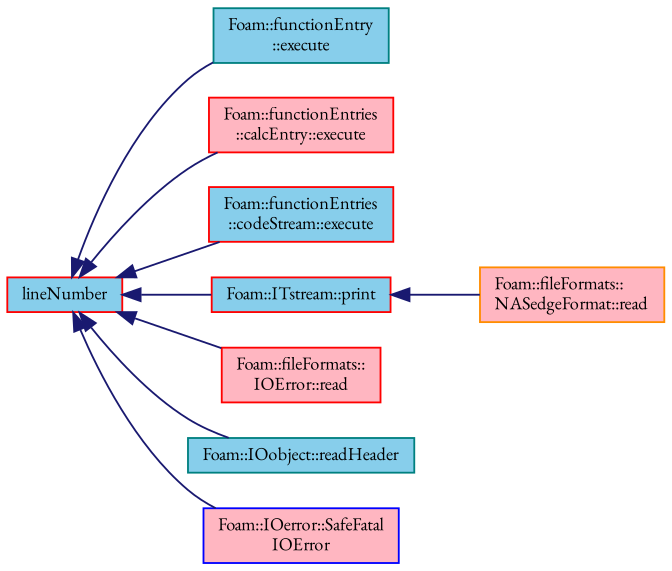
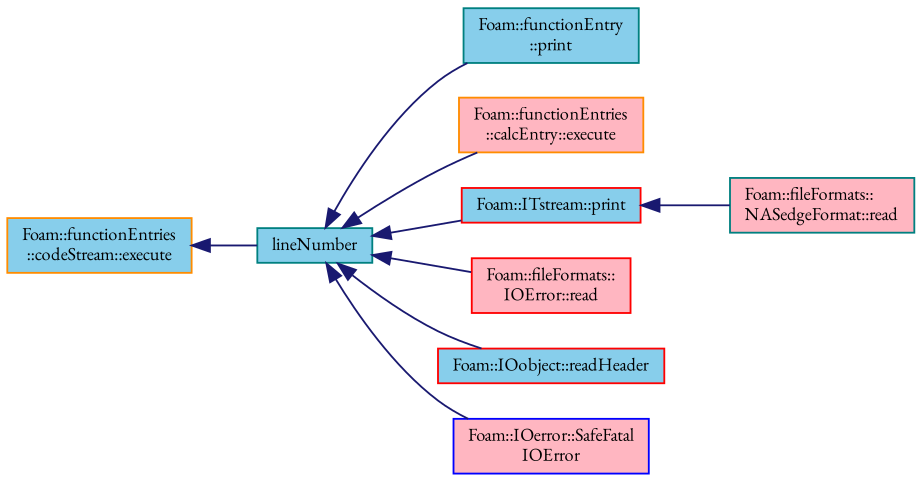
node "Foam::functionEntry ::execute": label "Foam::functionEntry ::execute" -> "Foam::functionEntry ::print"
node "Foam::functionEntries ::calcEntry::execute": color red -> darkorange
node "Foam::functionEntries ::codeStream::execute": color red -> darkorange
edge "Foam::functionEntries ::codeStream::execute" -> "lineNumber": reversed
node "lineNumber": color red -> teal
node "Foam::fileFormats:: NASedgeFormat::read": color darkorange -> teal
node "Foam::IOobject::readHeader": color teal -> red
